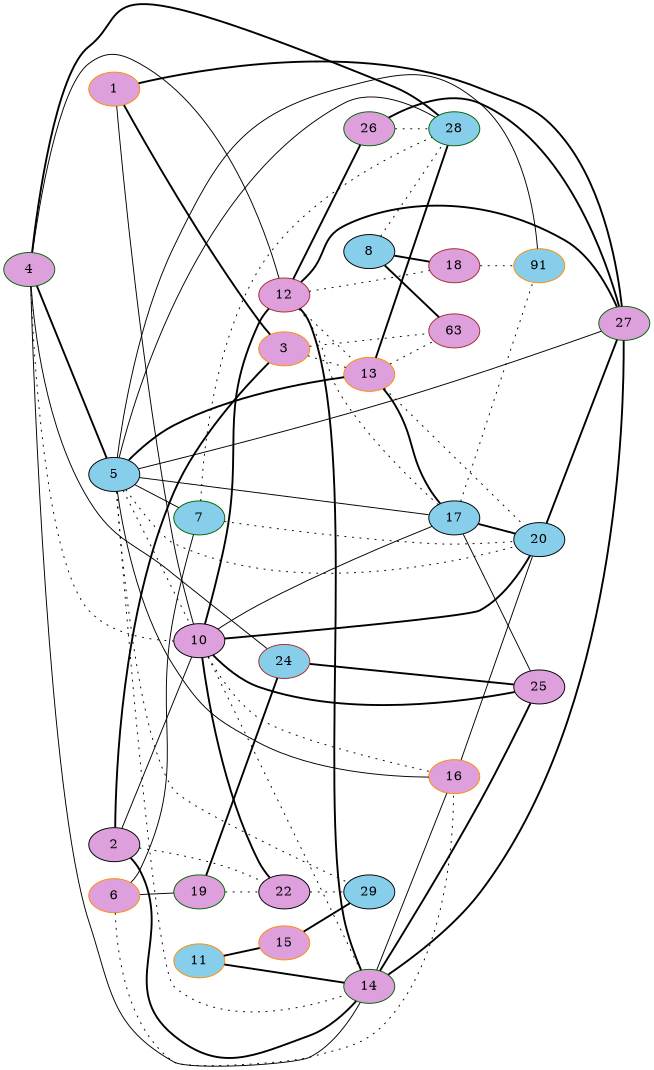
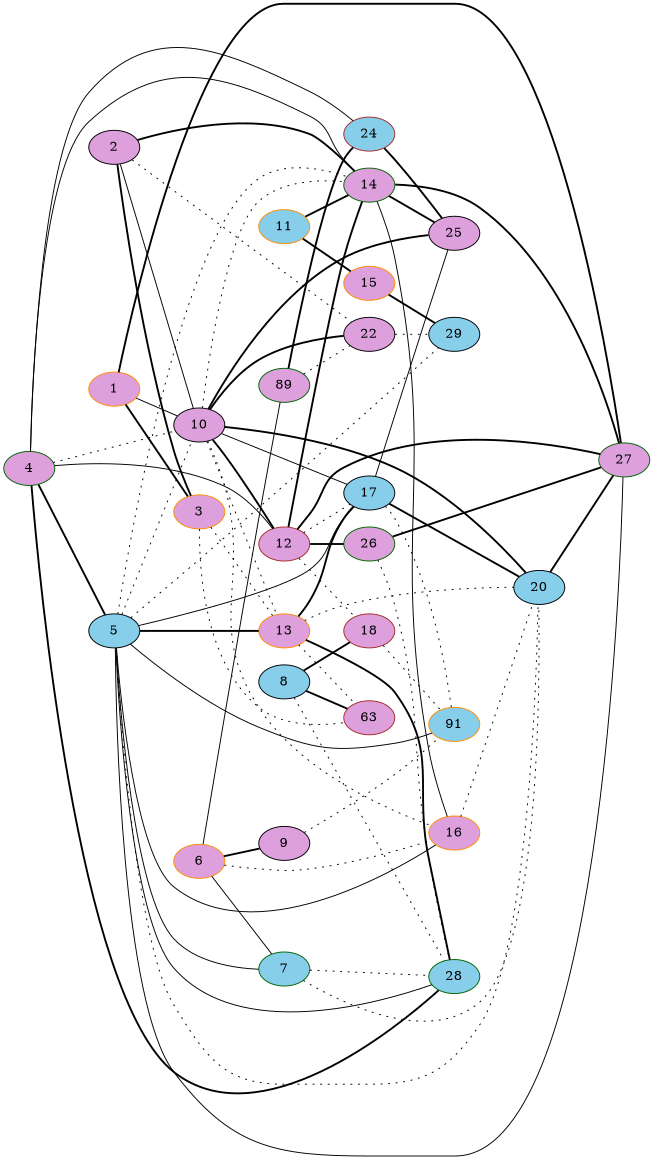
edge "12" -- "13": now "10" -- "13"
edge "20" -- "16": style solid -> dotted
node "9": added
node "19": label "19" -> "89"
